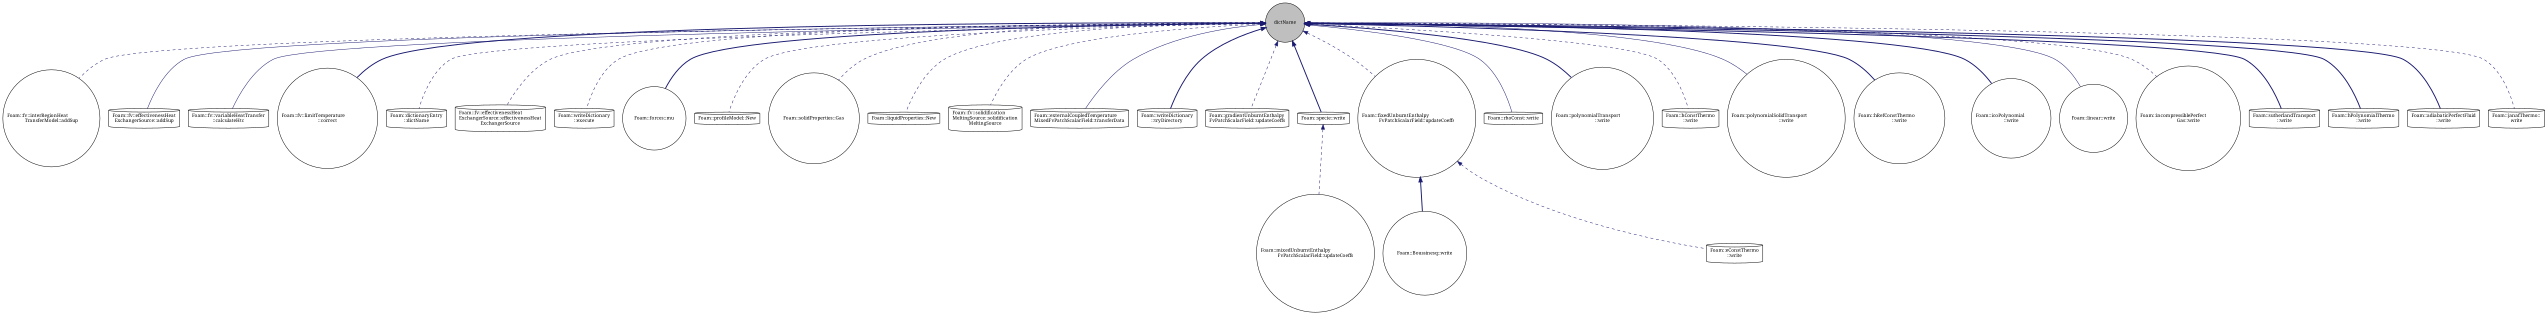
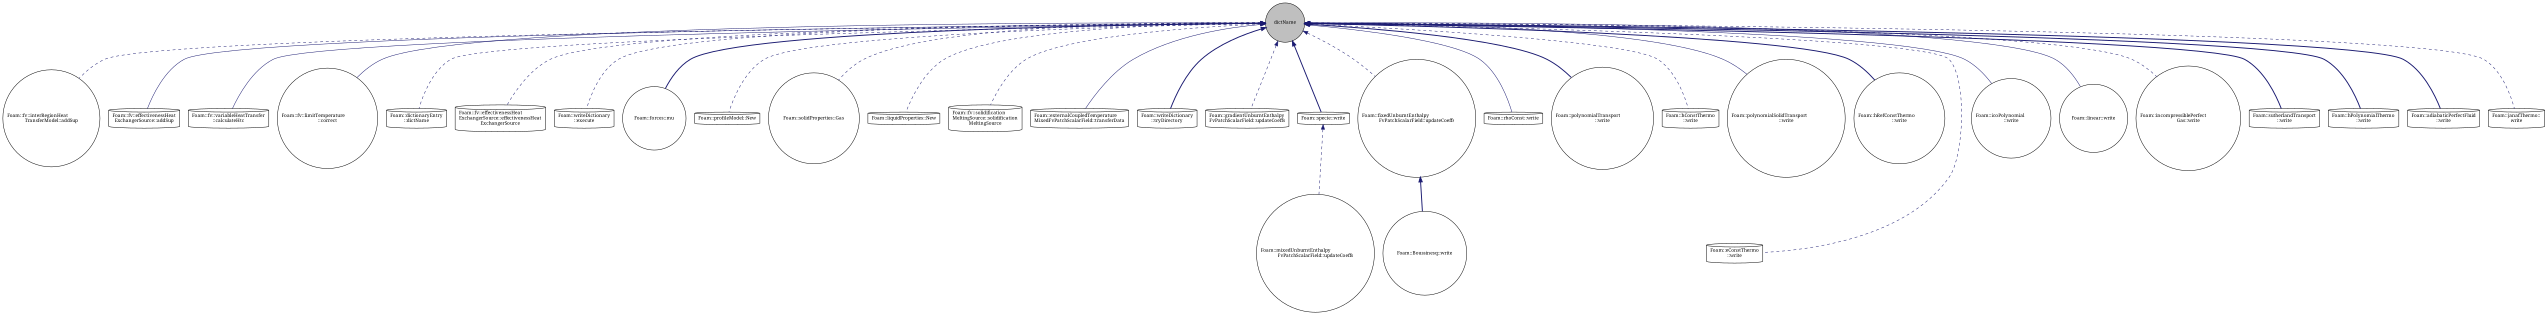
edge "Foam::fv::limitTemperature ::correct" -> "dictName": style bold -> solid
edge "Foam::icoPolynomial ::write" -> "dictName": style bold -> solid
edge "Foam::eConstThermo ::write" -> "Foam::fixedUnburntEnthalpy FvPatchScalarField::updateCoeffs": now "Foam::eConstThermo ::write" -> "dictName"
